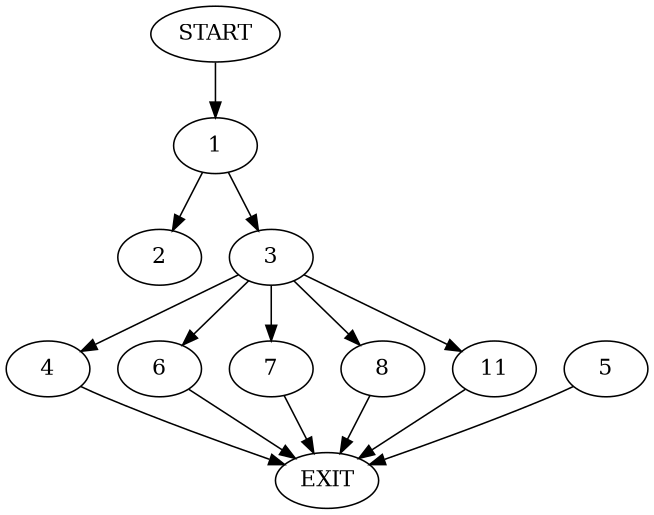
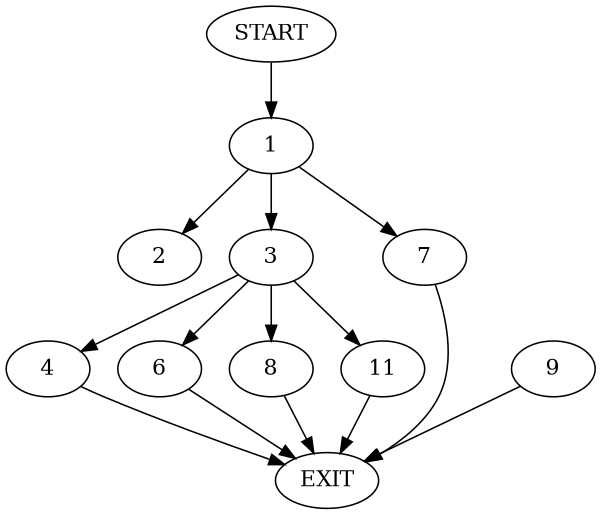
edge "3" -> "7": now "1" -> "7"
node "5": label "5" -> "9"
